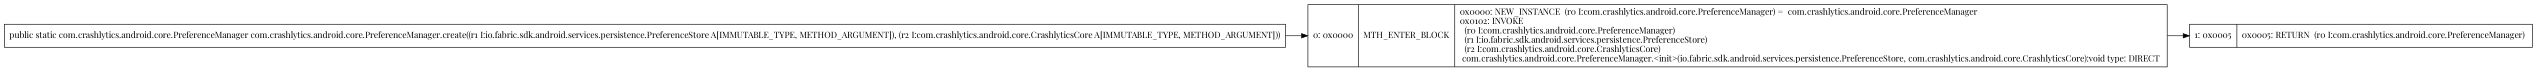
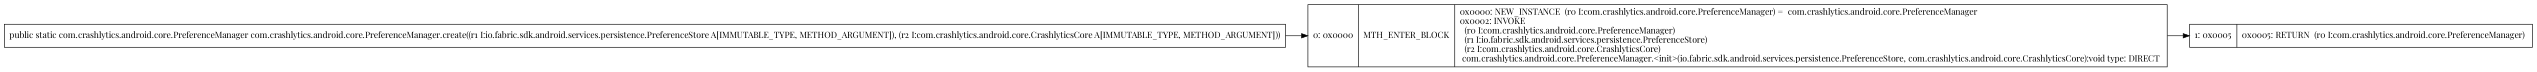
node "0: 0x0000": text "0x0102: INVOKE" -> "0x0002: INVOKE"
